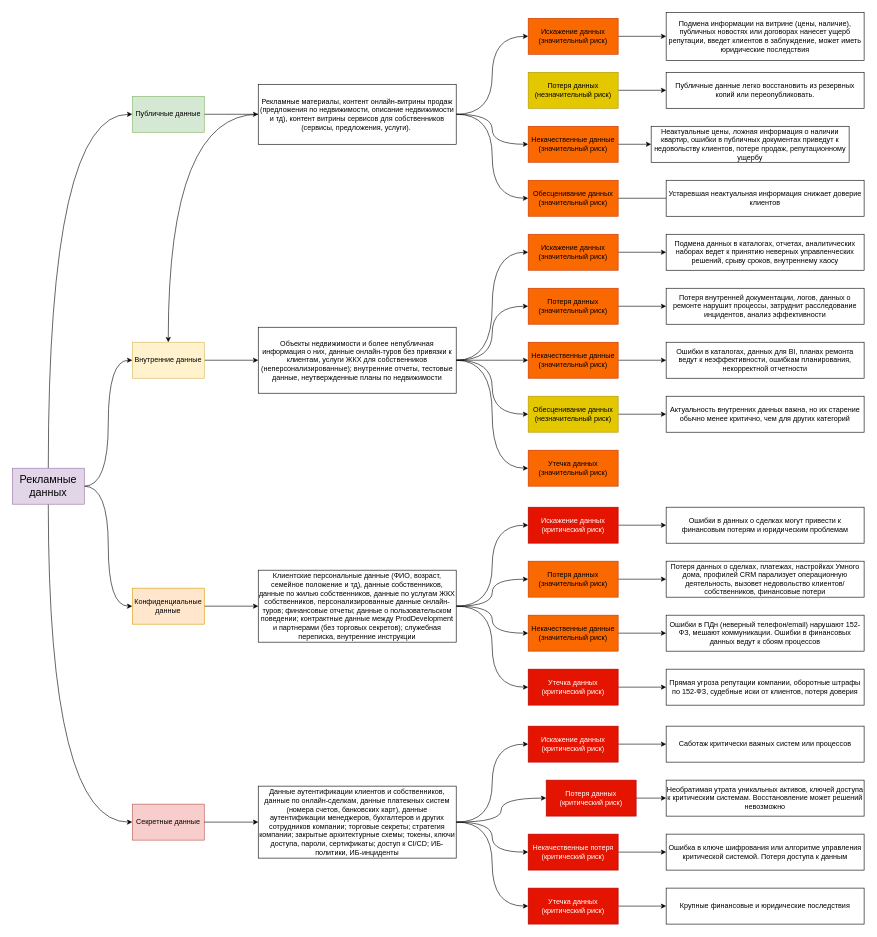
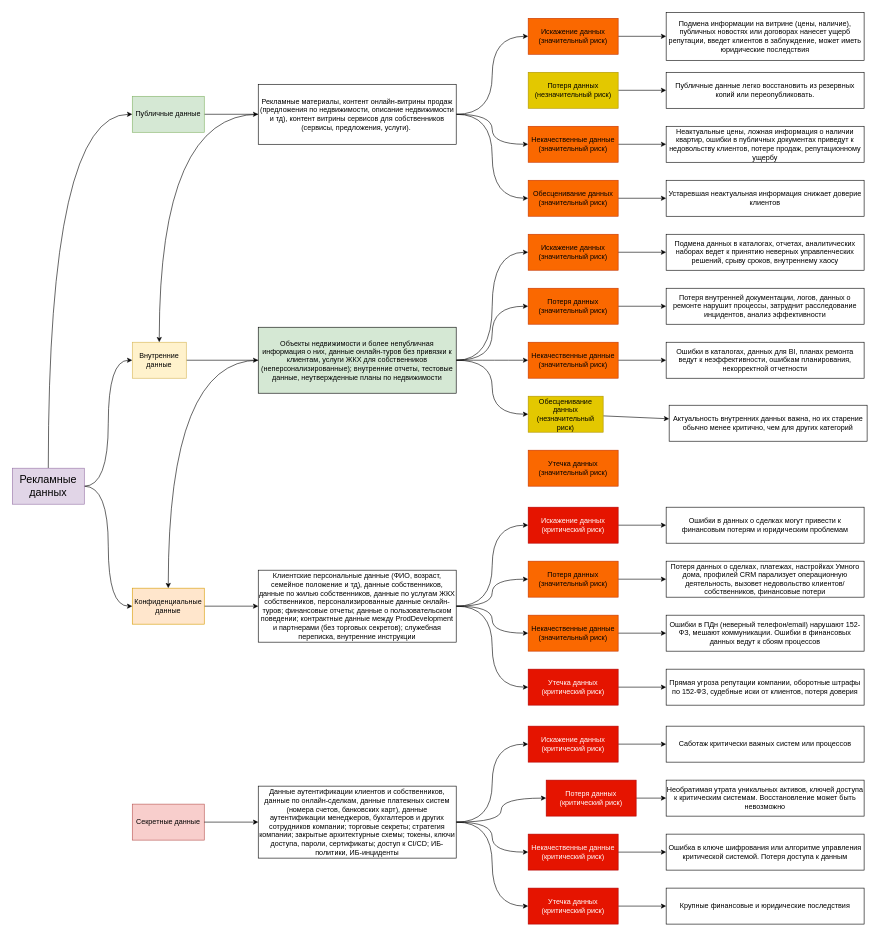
node "Неактуальные цены, ложная информация о наличии квартир, ошибки в публичных документах приведут к недовольству клиентов, потере продаж, репутационному ущербу": moved (750, 144) -> (765, 144)
edge "Обесценивание данных (значительный риск)" -- "Устаревшая неактуальная информация снижает доверие клиентов": arrowhead none -> classic
node "Внутренние данные": size 72x36 -> 54x36
node "Объекты недвижимости и более непубличная информация о них, данные онлайн-туров без привязки к клиентам, услуги ЖКХ для собственников (неперсонализированные); внутренние отчеты, тестовые данные, неутвержденные планы по недвижимости": fillcolor #ffffff -> #d5e8d4
node "Обесценивание данных (незначительный риск)": size 90x36 -> 75x36
node "Актуальность внутренних данных важна, но их старение обычно менее критично, чем для других категорий": moved (765, 414) -> (768, 423)
edge "Объекты недвижимости и более непубличная информация о них, данные онлайн-туров без привязки к клиентам, услуги ЖКХ для собственников (неперсонализированные); внутренние отчеты, тестовые данные, неутвержденные планы по недвижимости" -> "Утечка данных (значительный риск)": now "Объекты недвижимости и более непубличная информация о них, данные онлайн-туров без привязки к клиентам, услуги ЖКХ для собственников (неперсонализированные); внутренние отчеты, тестовые данные, неутвержденные планы по недвижимости" -> "Конфиденциальные данные"
edge "Рекламные данных" -> "Секретные данные": removed
node "Необратимая утрата уникальных активов, ключей доступа к критическим системам. Восстановление может решений невозможно": label "Необратимая утрата уникальных активов, ключей доступа к критическим системам. Восстановление может решений невозможно" -> "Необратимая утрата уникальных активов, ключей доступа к критическим системам. Восстановление может быть невозможно"
node "Некачественные потеря (критический риск)": label "Некачественные потеря (критический риск)" -> "Некачественные данные (критический риск)"
